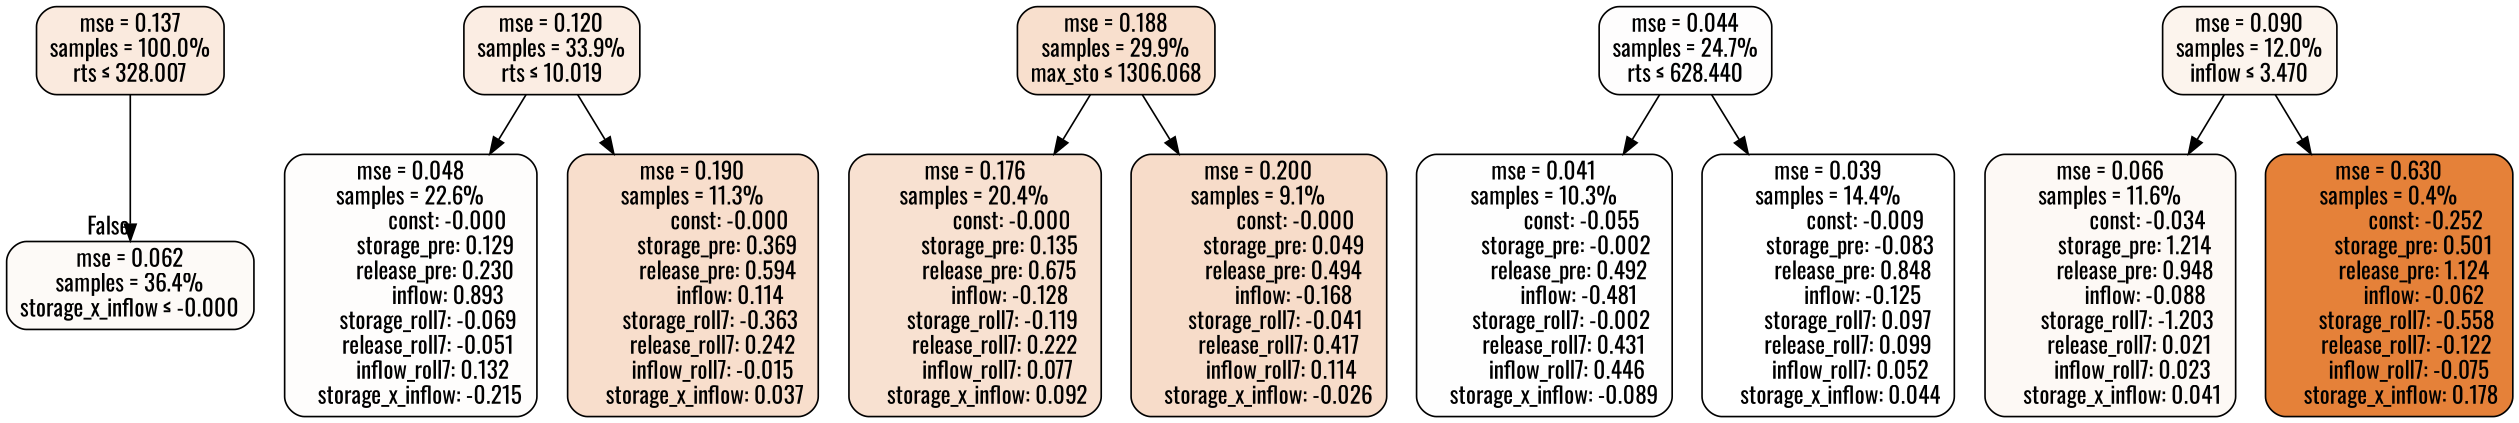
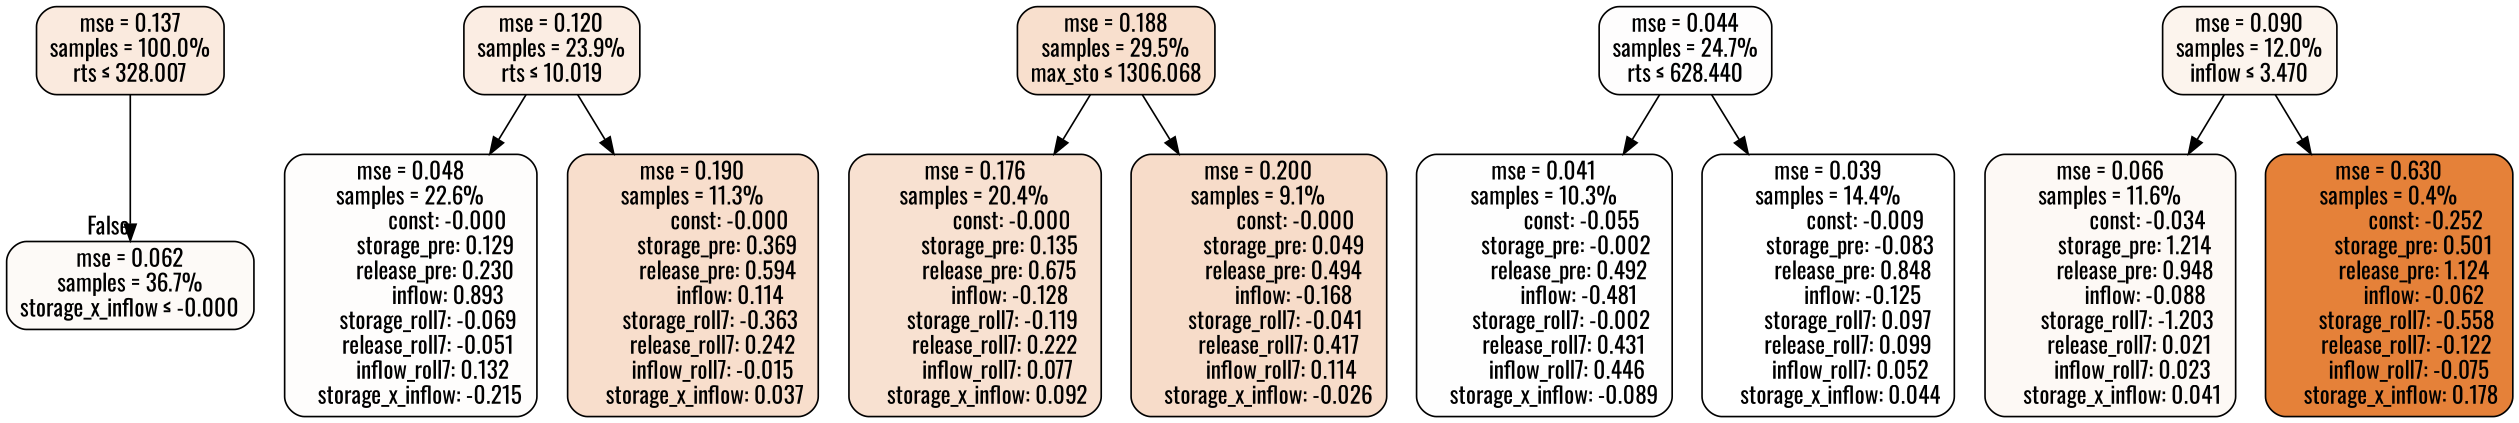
node "mse = 0.120 samples = 33.9% rts ≤ 10.019": label "mse = 0.120 samples = 33.9% rts ≤ 10.019" -> "mse = 0.120 samples = 23.9% rts ≤ 10.019"
node "mse = 0.188 samples = 29.9% max_sto ≤ 1306.068": label "mse = 0.188 samples = 29.9% max_sto ≤ 1306.068" -> "mse = 0.188 samples = 29.5% max_sto ≤ 1306.068"
node "mse = 0.062 samples = 36.4% storage_x_inflow ≤ -0.000": label "mse = 0.062 samples = 36.4% storage_x_inflow ≤ -0.000" -> "mse = 0.062 samples = 36.7% storage_x_inflow ≤ -0.000"
